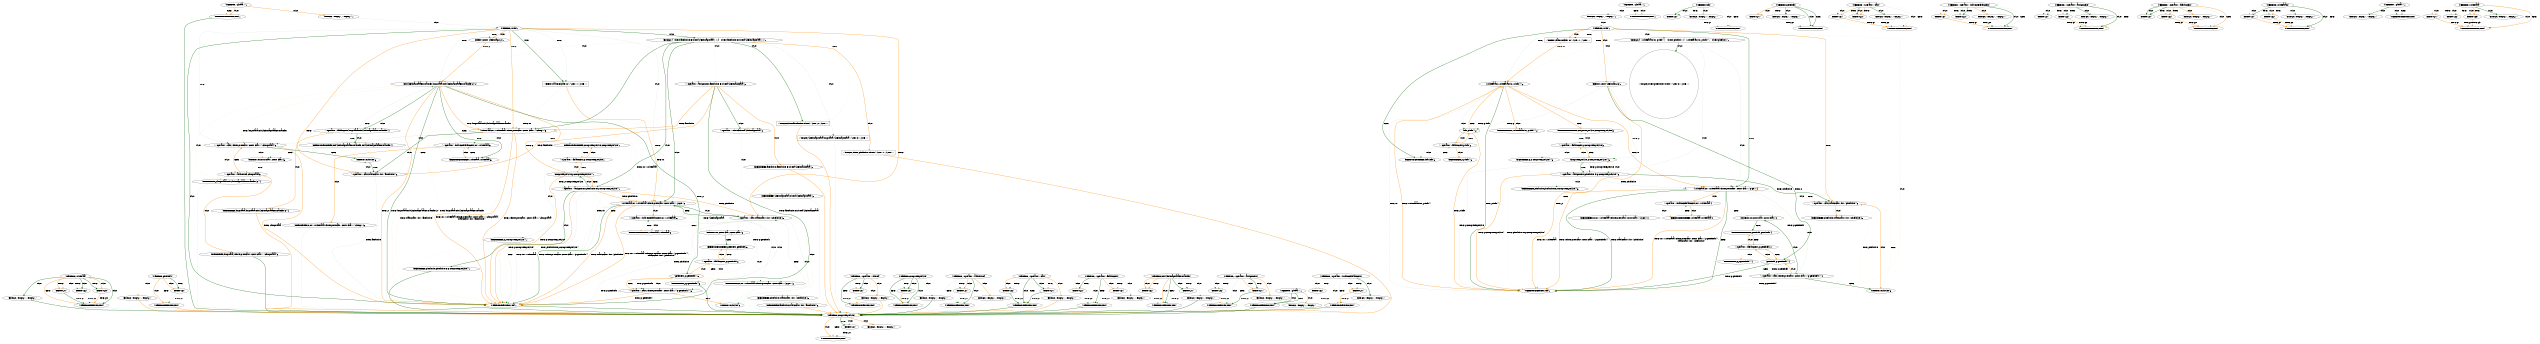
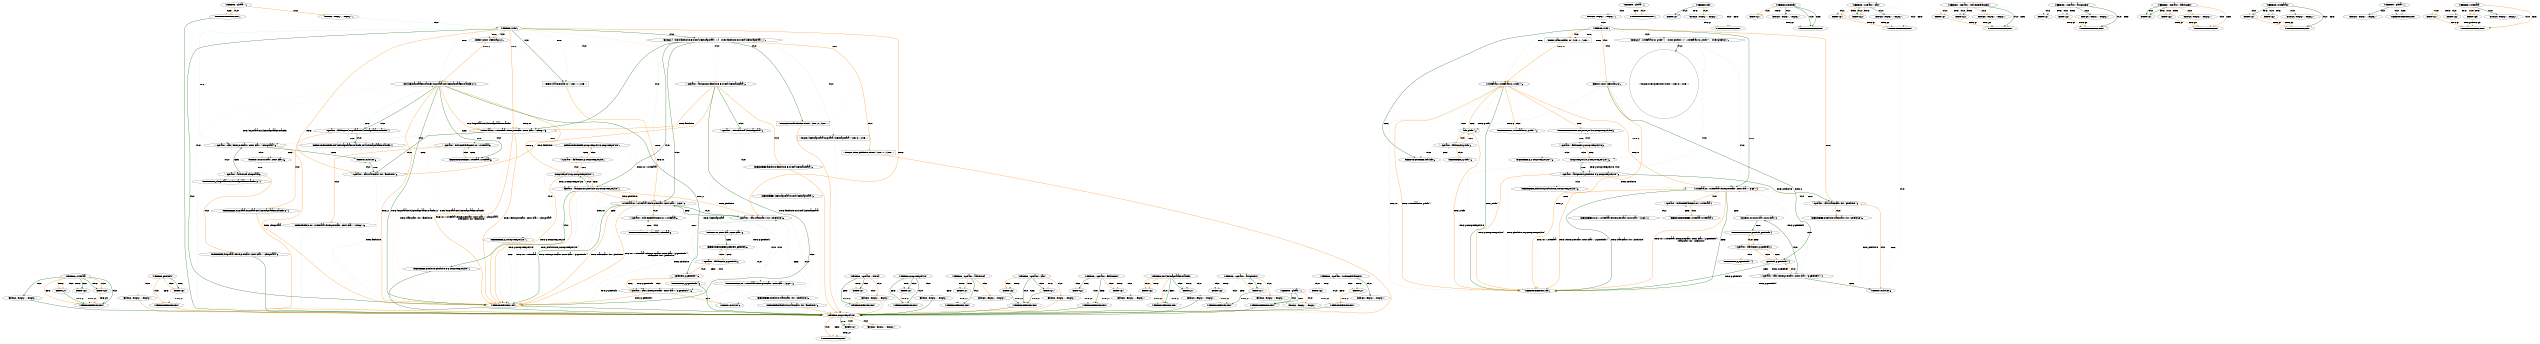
edge "(<operator>.addressOf,&bmp_data)" -> "(<operator>.cast,reinterpret_cast<const char*>(&bmp_data))": color darkorange -> darkgreen
